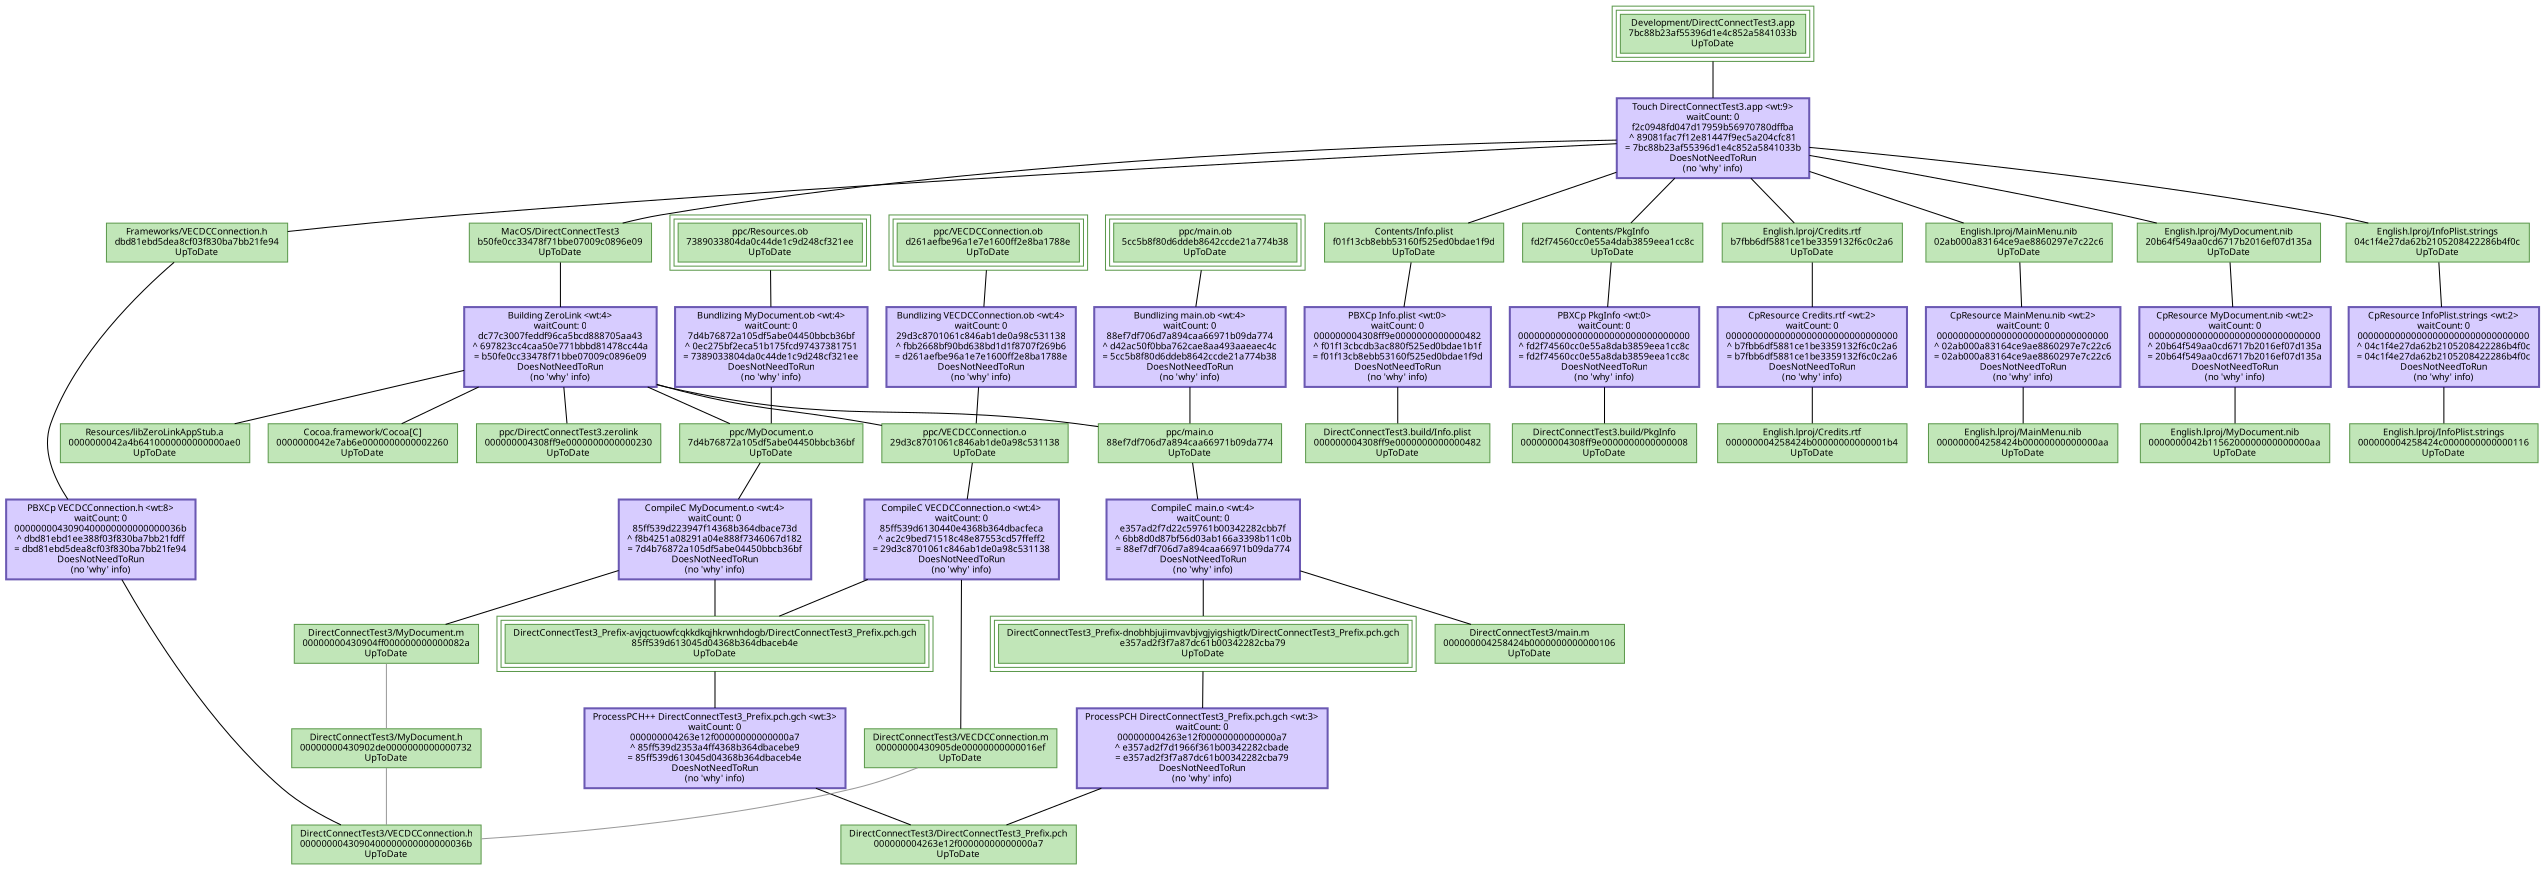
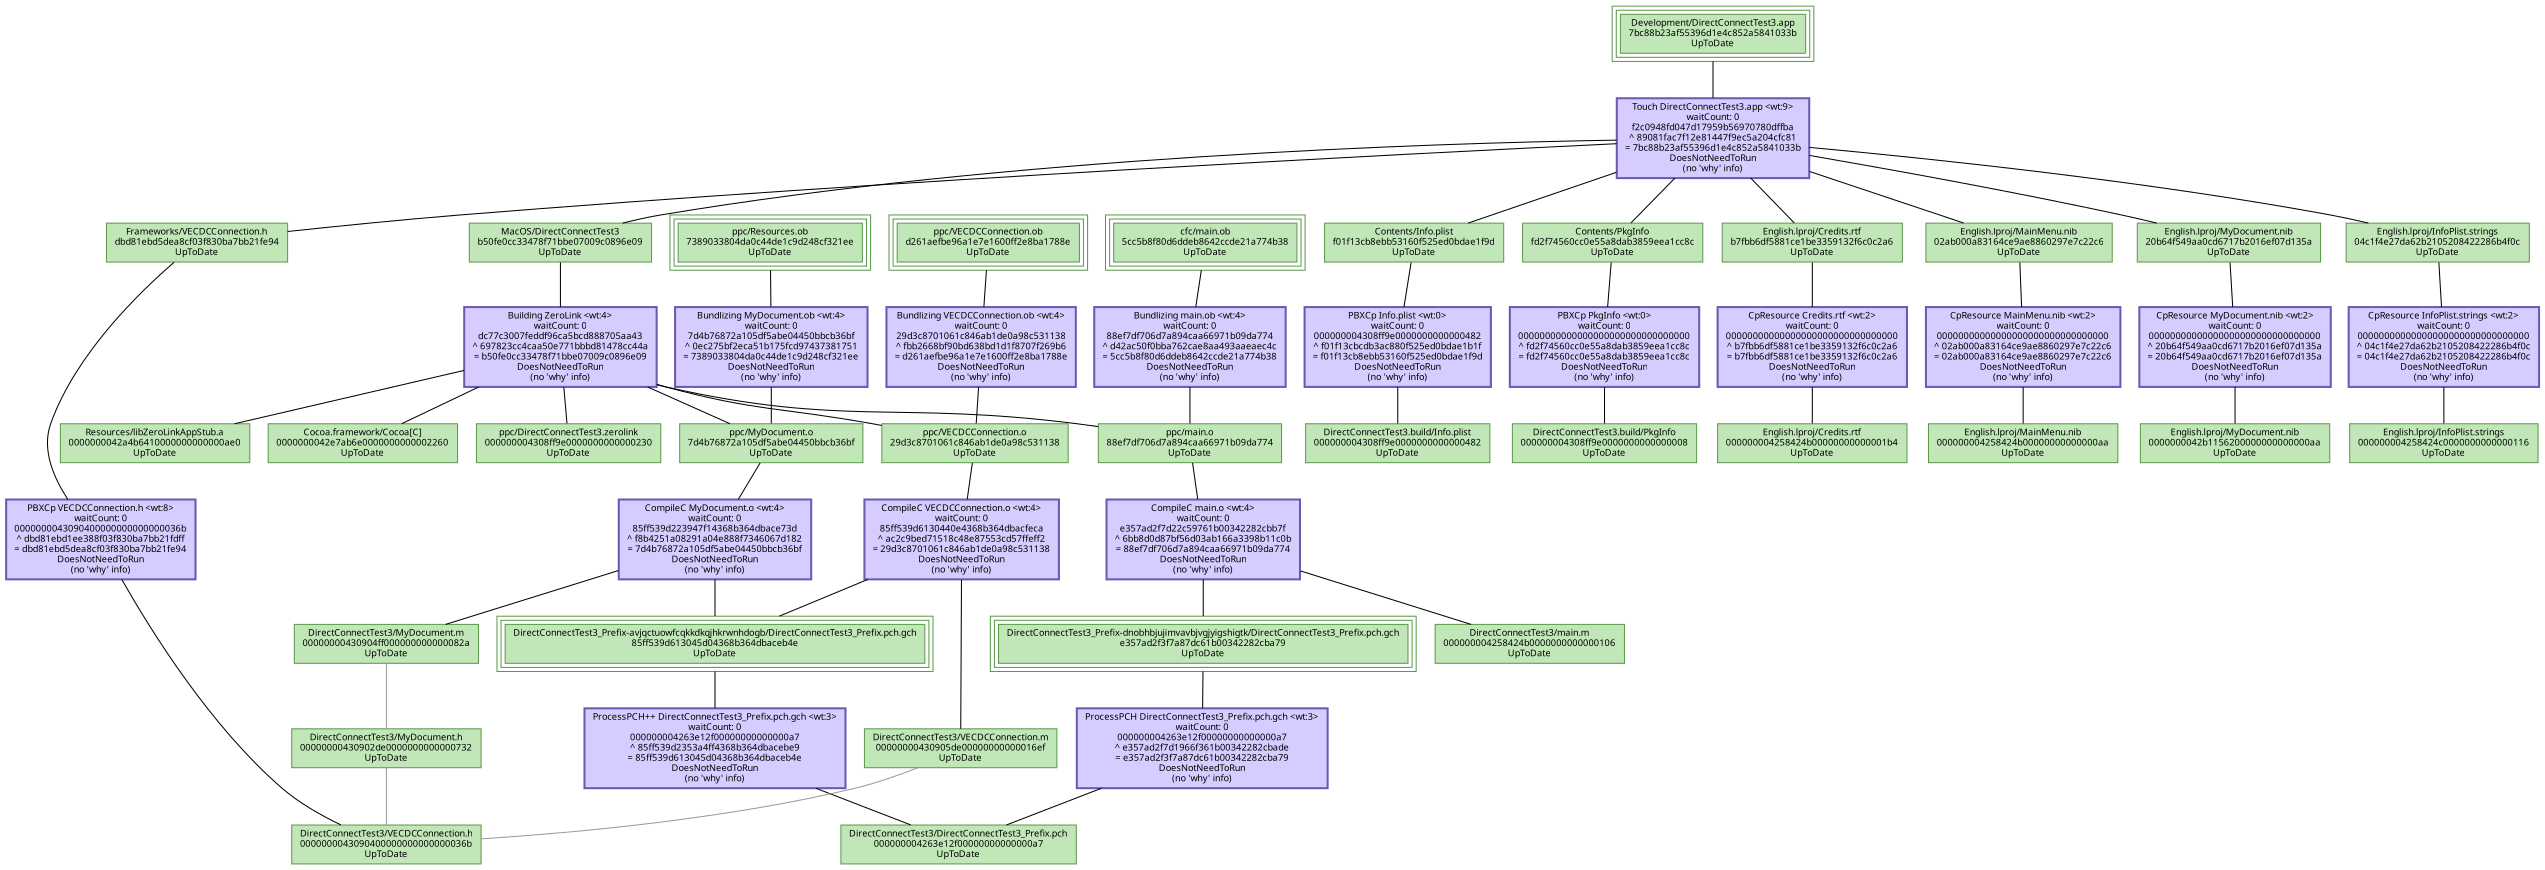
node "ppc/main.ob 5cc5b8f80d6ddeb8642ccde21a774b38 UpToDate": label "ppc/main.ob 5cc5b8f80d6ddeb8642ccde21a774b38 UpToDate" -> "cfc/main.ob 5cc5b8f80d6ddeb8642ccde21a774b38 UpToDate"
node "Contents/PkgInfo fd2f74560cc0e55a4dab3859eea1cc8c UpToDate": label "Contents/PkgInfo fd2f74560cc0e55a4dab3859eea1cc8c UpToDate" -> "Contents/PkgInfo fd2f74560cc0e55a8dab3859eea1cc8c UpToDate"
